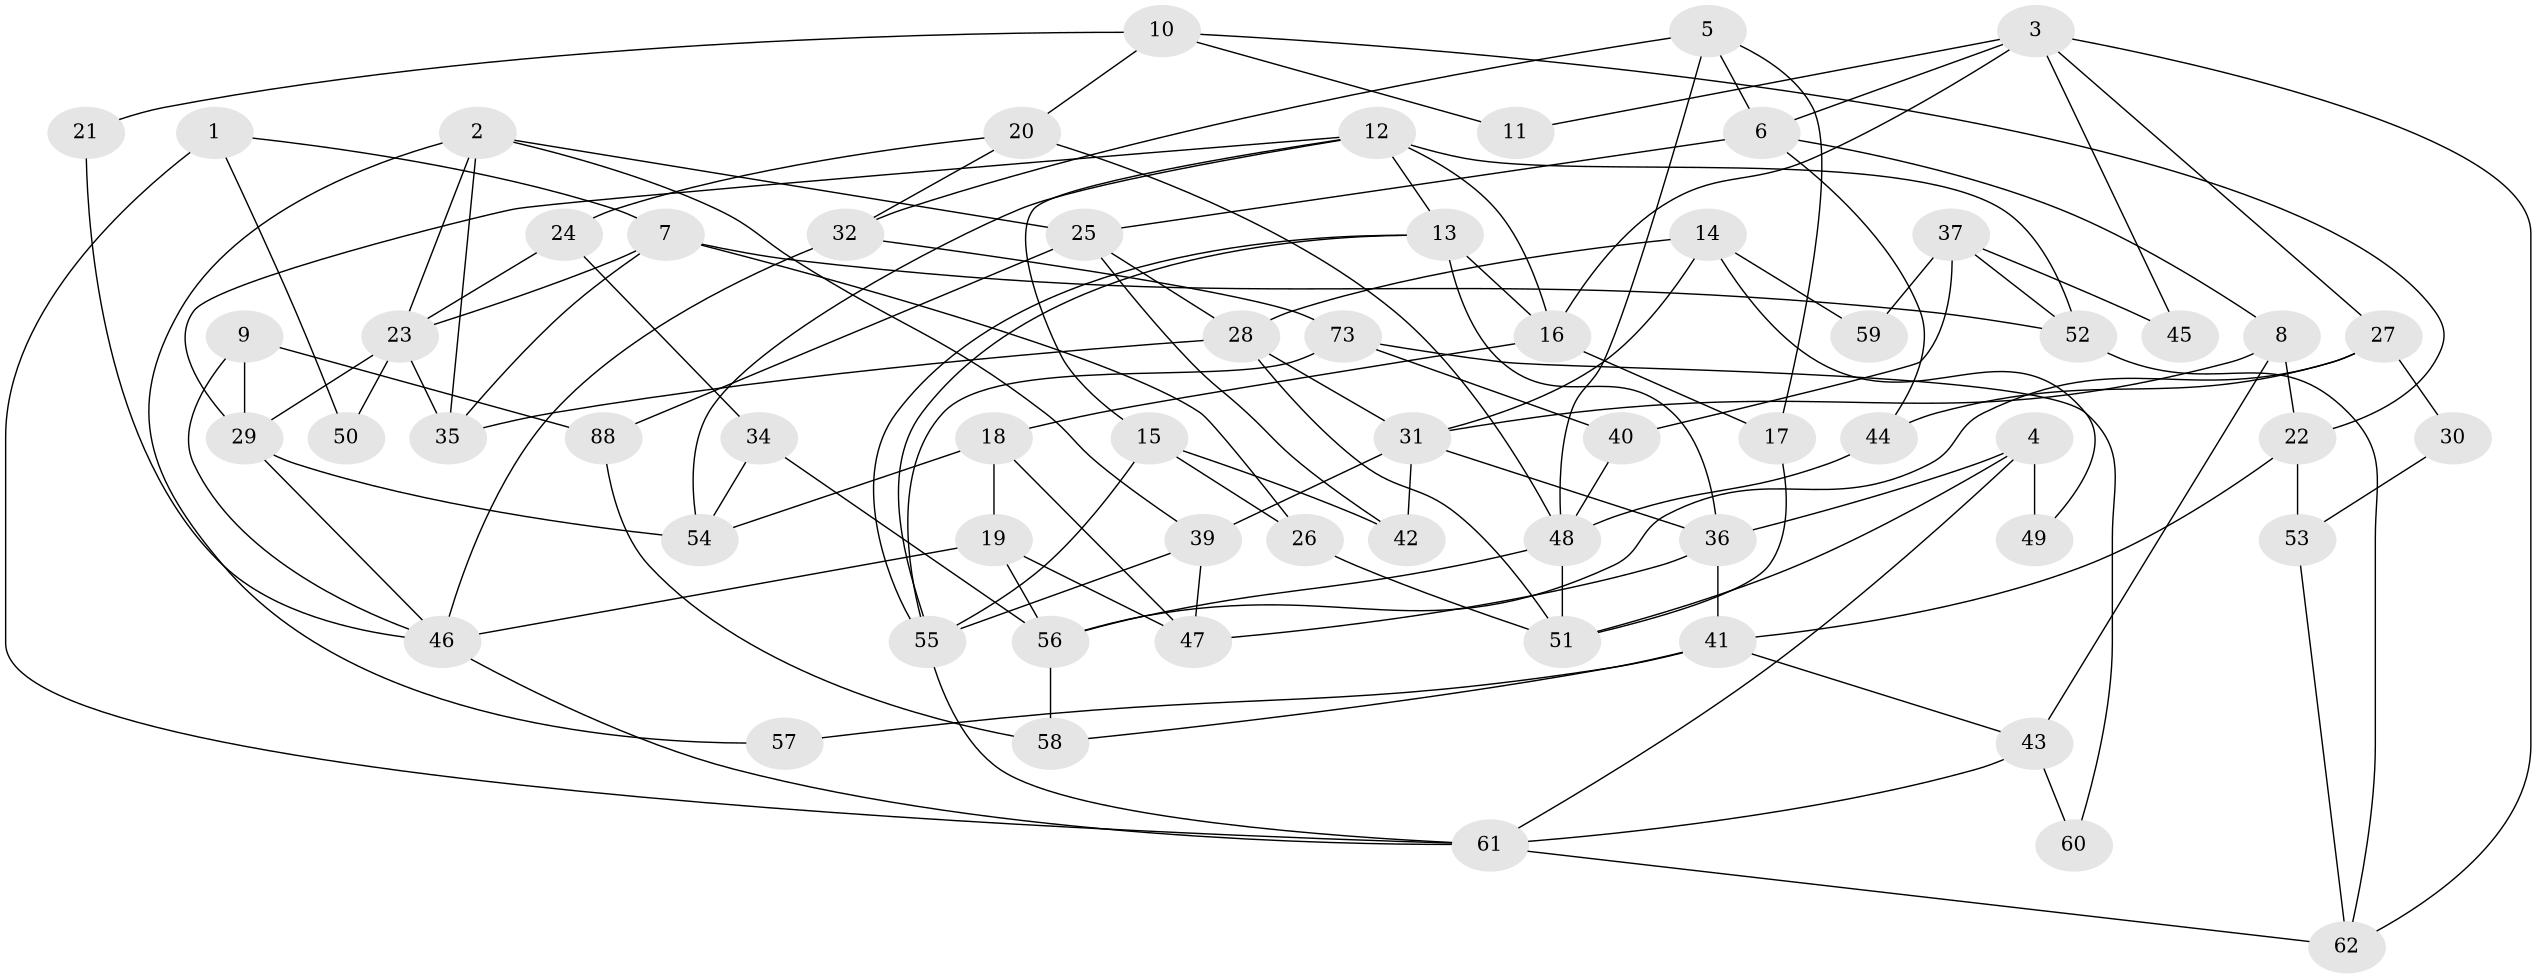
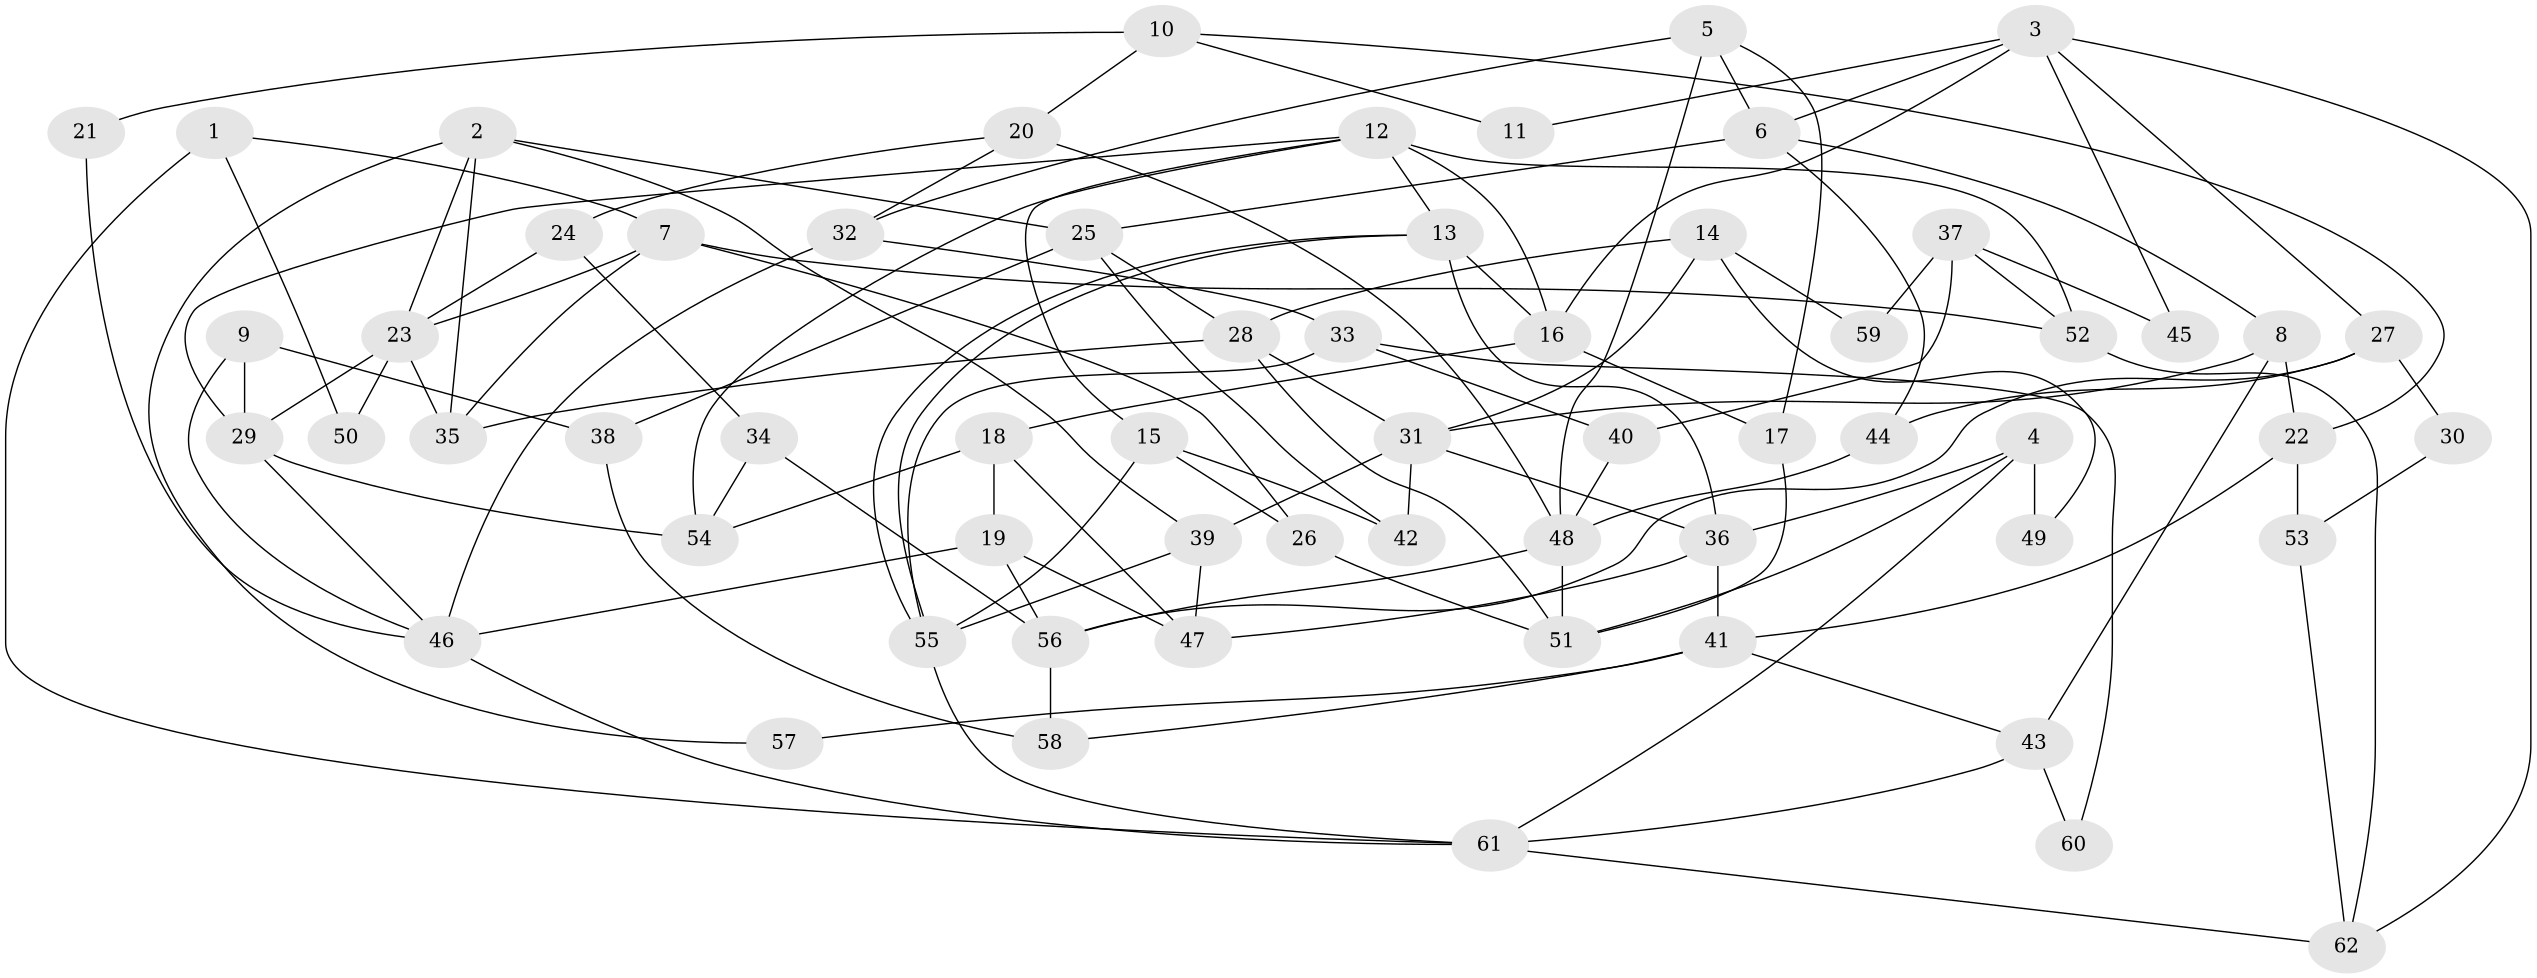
node "73": label "73" -> "33"
node "88": label "88" -> "38"
